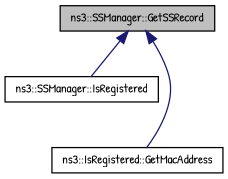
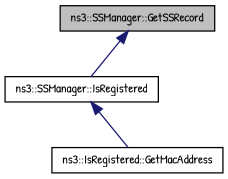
edge "ns3::IsRegistered::GetMacAddress" -> "ns3::SSManager::GetSSRecord": now "ns3::IsRegistered::GetMacAddress" -> "ns3::SSManager::IsRegistered"
